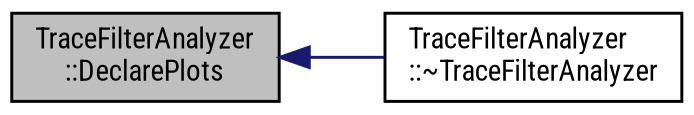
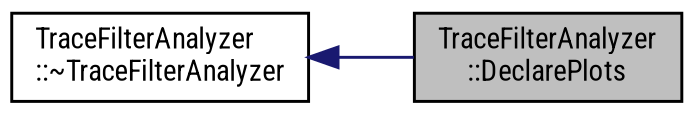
edge "TraceFilterAnalyzer ::~TraceFilterAnalyzer" -> "TraceFilterAnalyzer ::DeclarePlots": reversed
